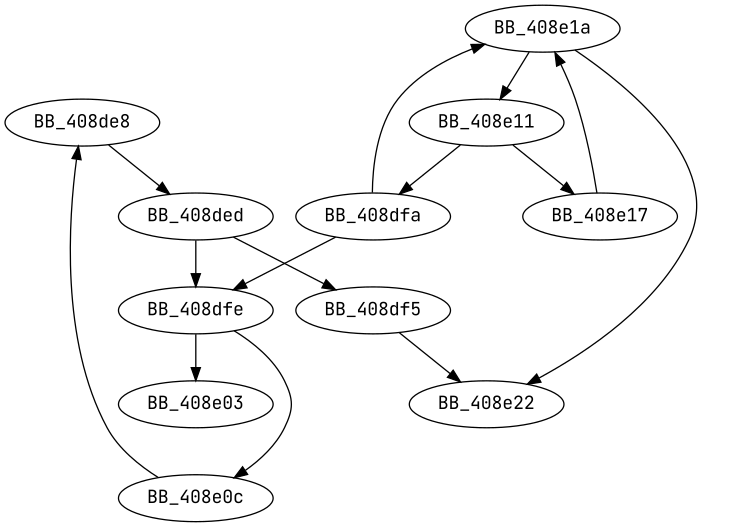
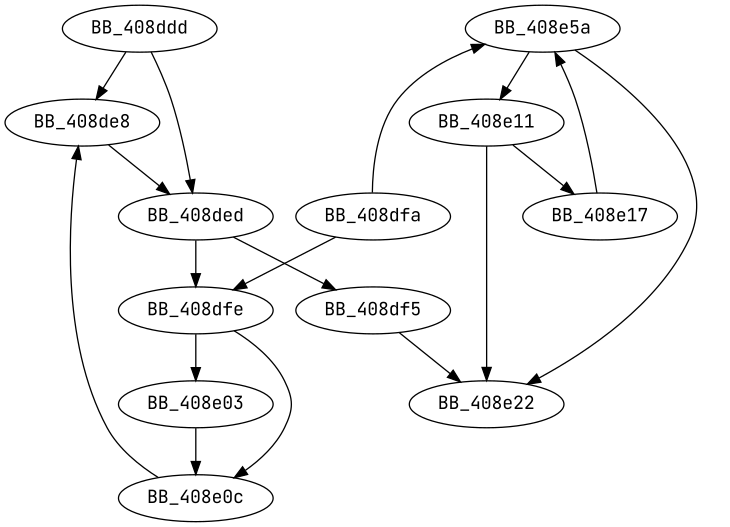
node "BB_408ddd": added
node "BB_408e1a": label "BB_408e1a" -> "BB_408e5a"
edge "BB_408e11" -> "BB_408dfa": now "BB_408e11" -> "BB_408e22"
edge "BB_408e03" -> "BB_408e0c": added
